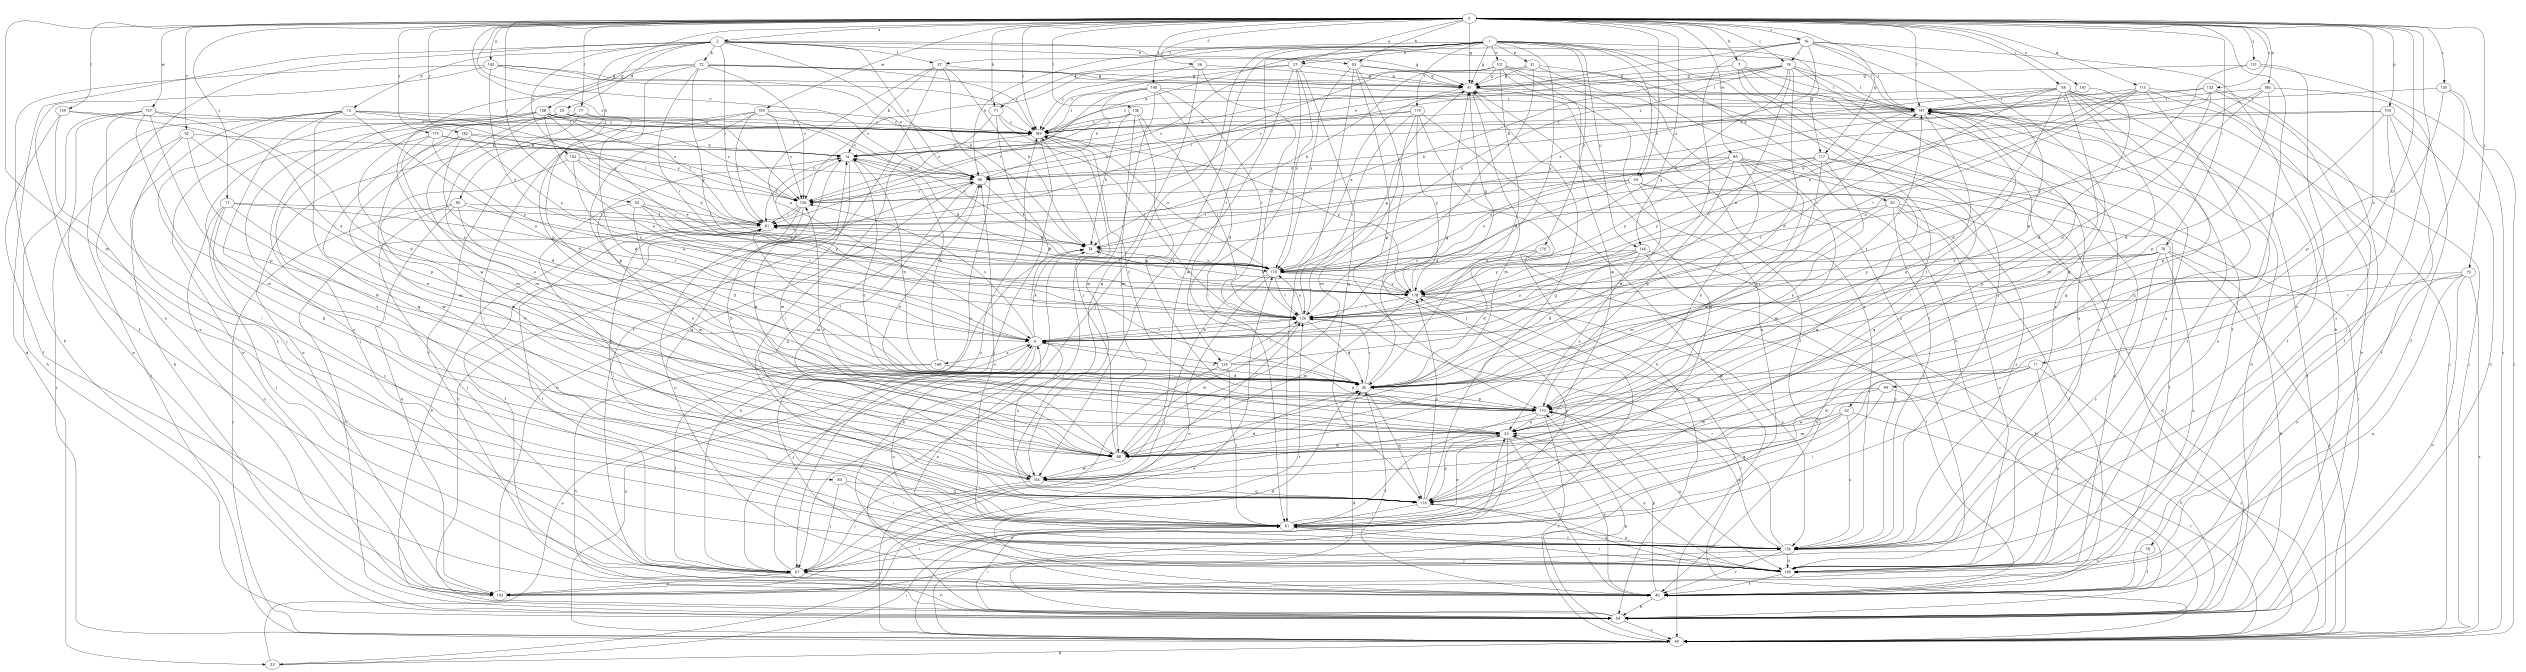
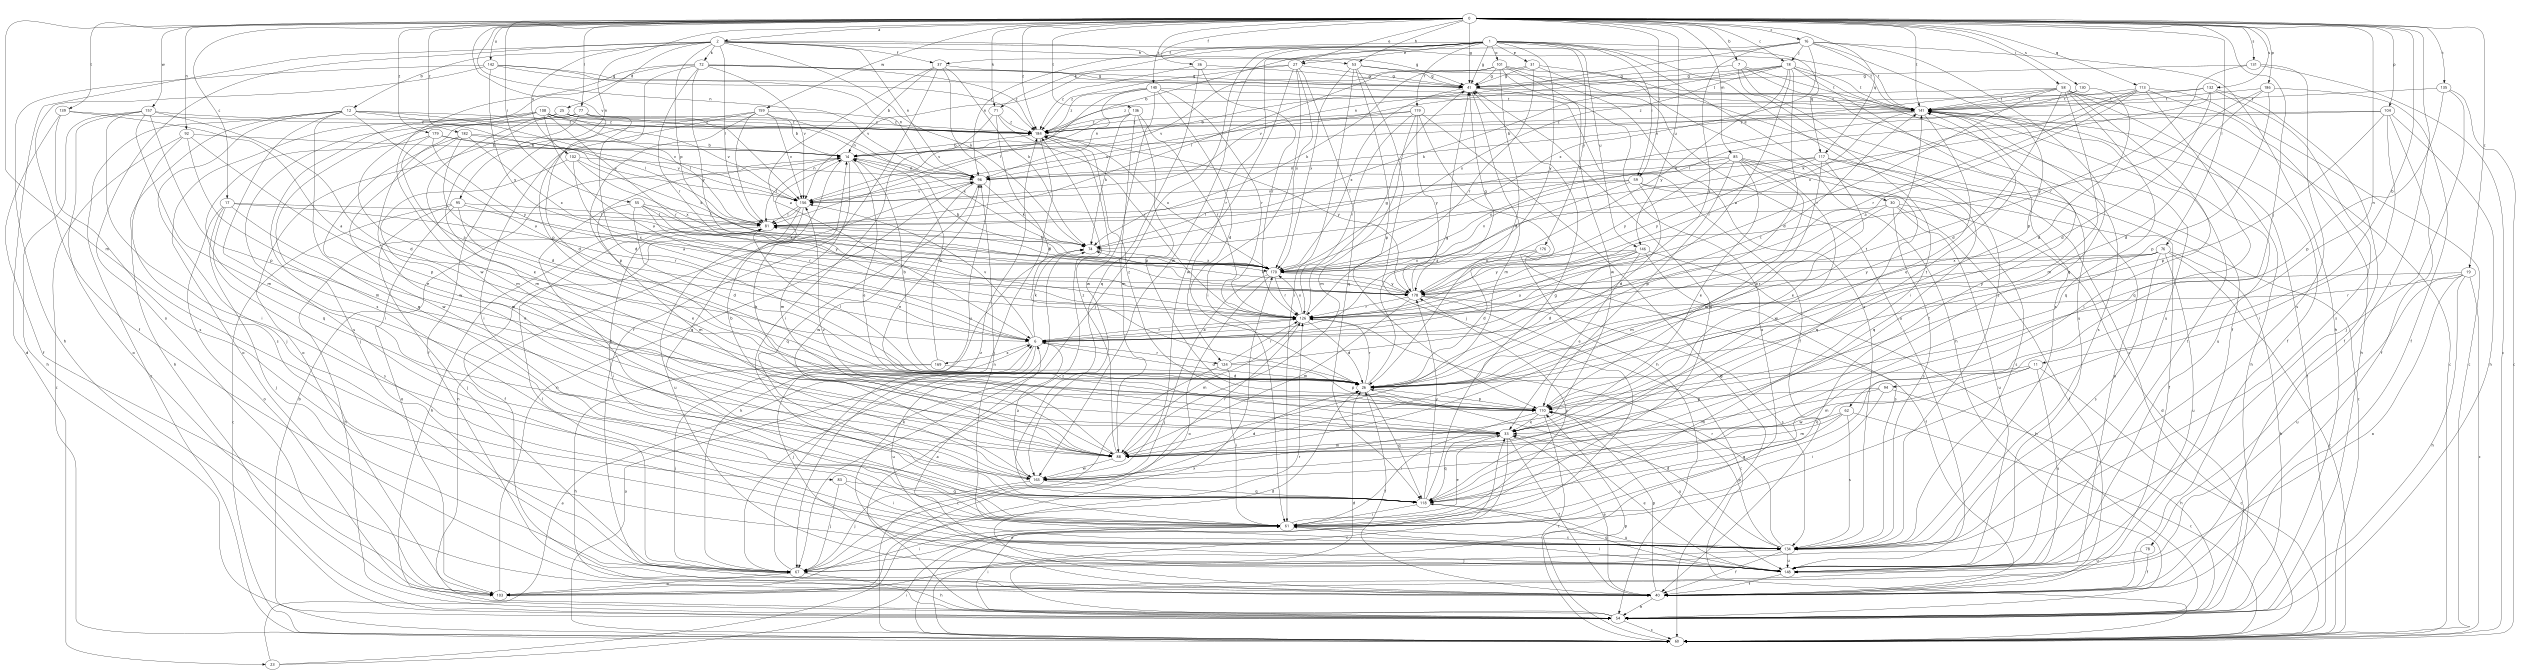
edge "2" -> "108": now "2" -> "170"
edge "130" -> "141": added, label "t"
edge "77" -> "14": added, label "b"
edge "1" -> "163": label "j" -> "w"
edge "134" -> "26": added, label "d"
edge "60" -> "23": now "60" -> "14"
